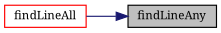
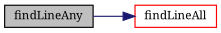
edge "findLineAll" -> "findLineAny": reversed
